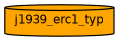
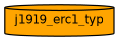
node "j1939_erc1_typ": label "j1939_erc1_typ" -> "j1919_erc1_typ"
